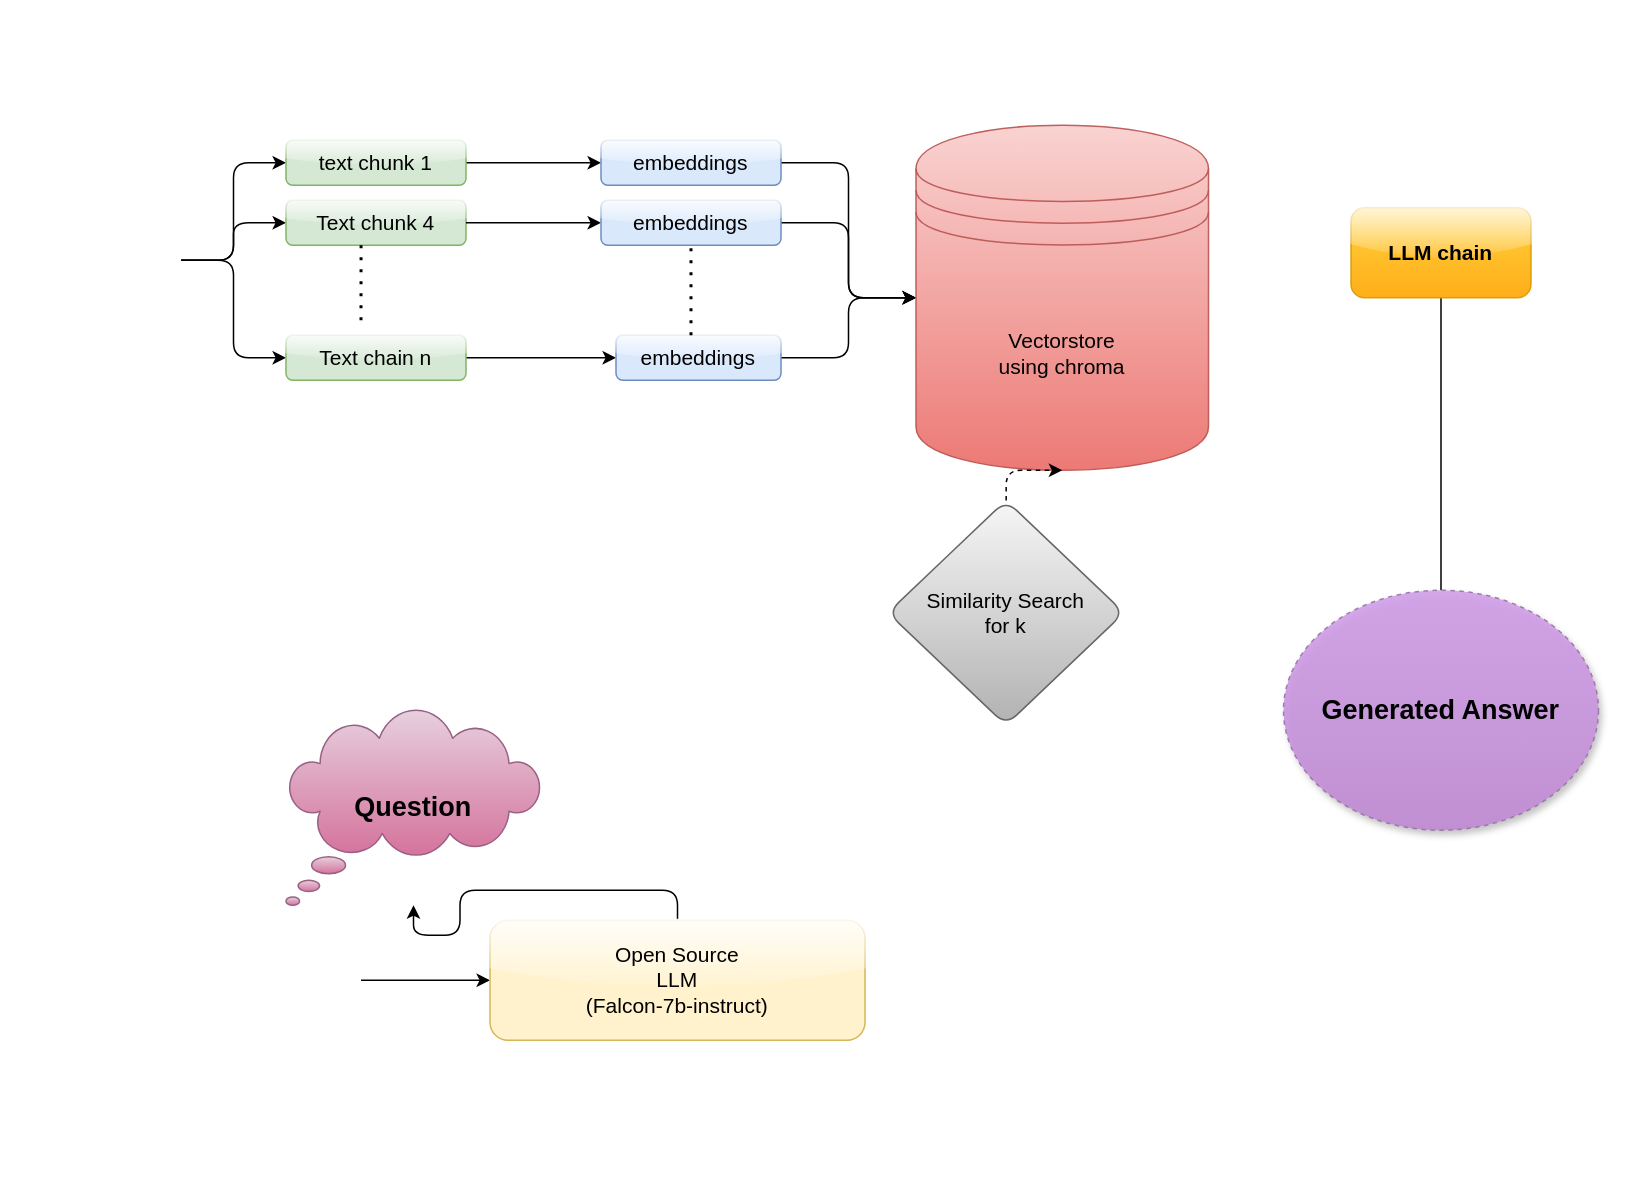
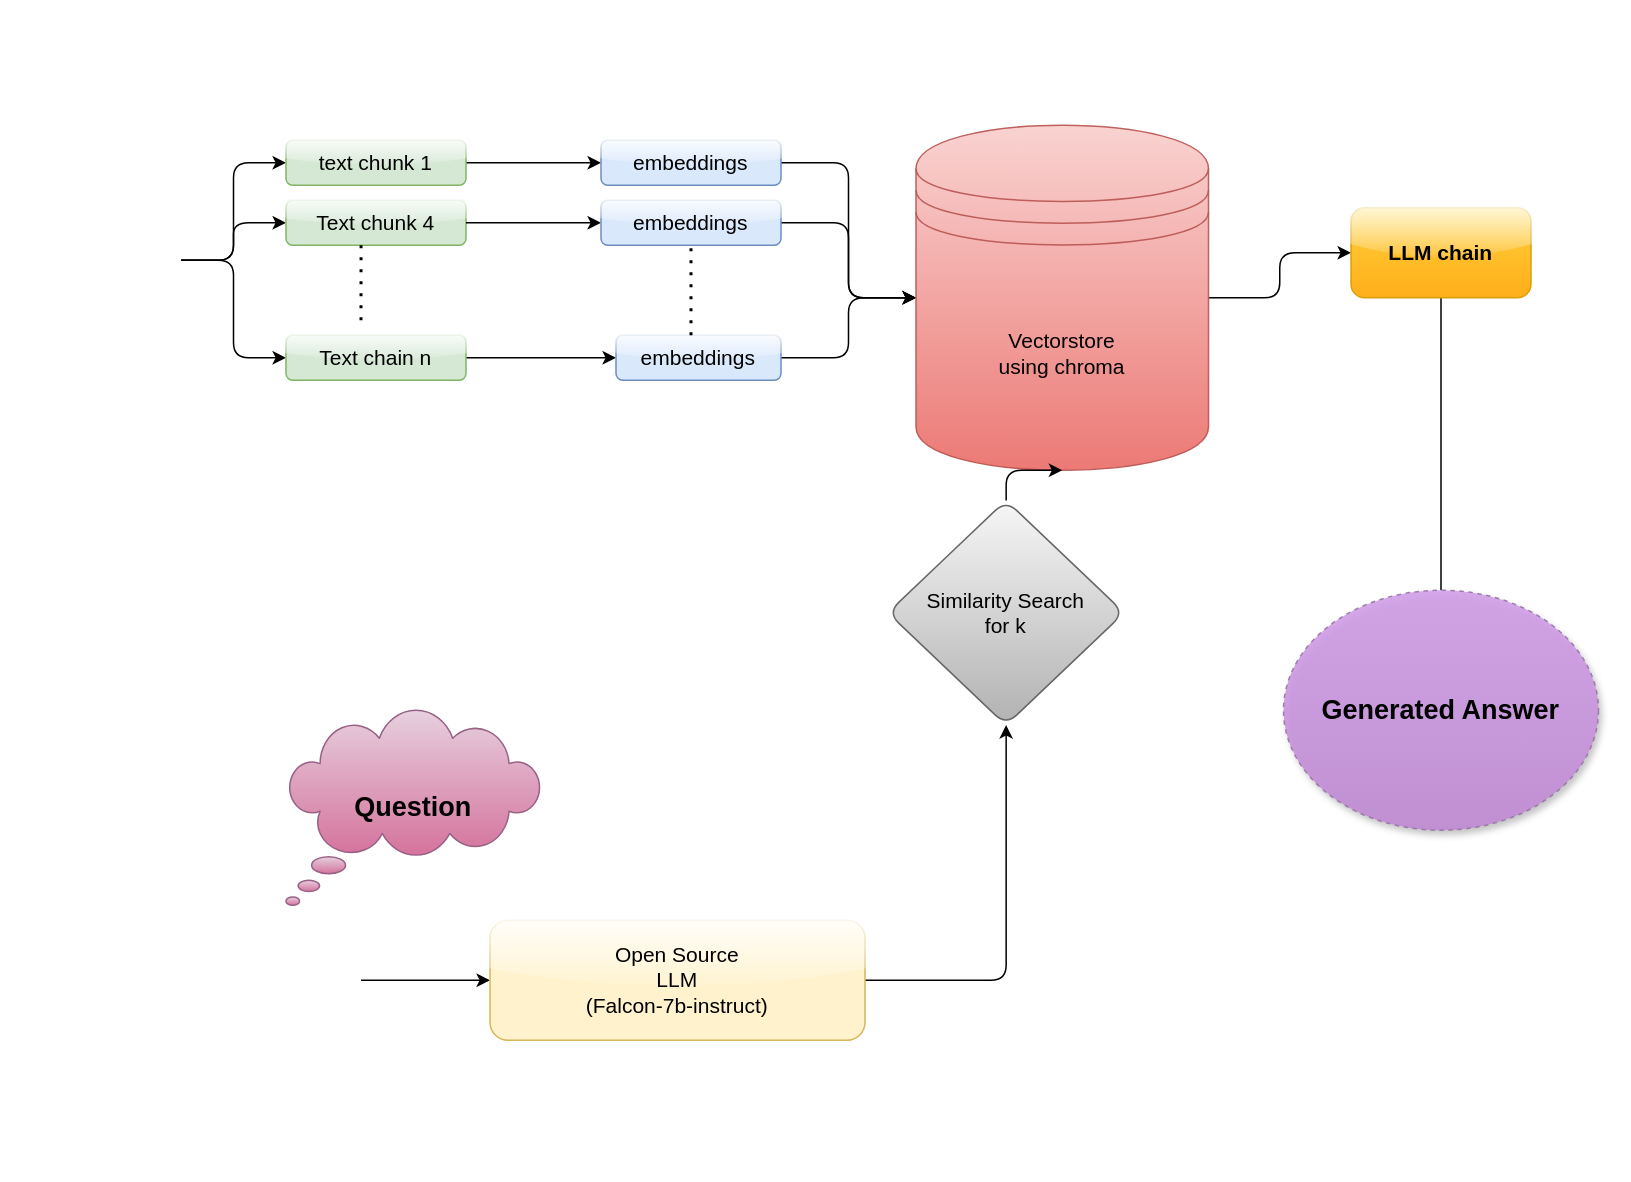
edge "Vectorstoreusing chroma" -> "LLM chain": added
edge "Similarity Searchfor k" -> "Vectorstoreusing chroma": style dashed -> solid
edge "Open Source LLM(Falcon-7b-instruct)" -> "Question": now "Open Source LLM(Falcon-7b-instruct)" -> "Similarity Searchfor k"
